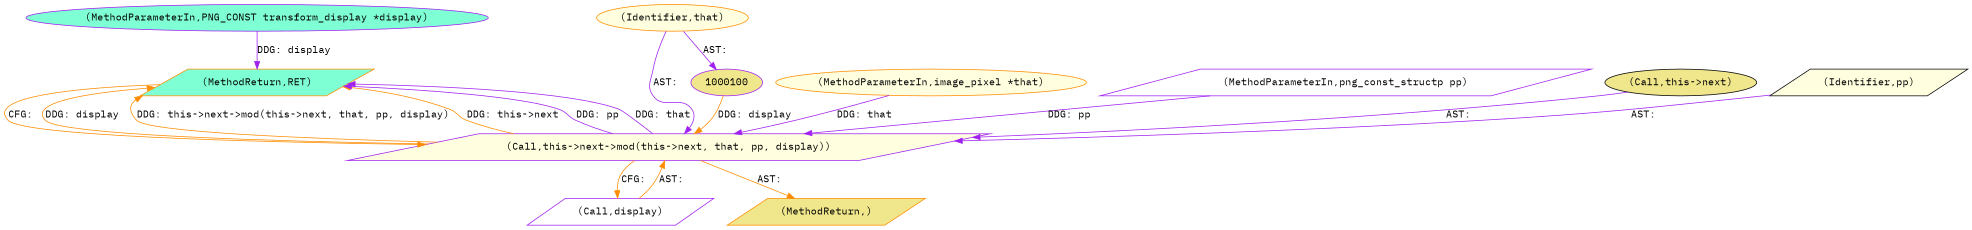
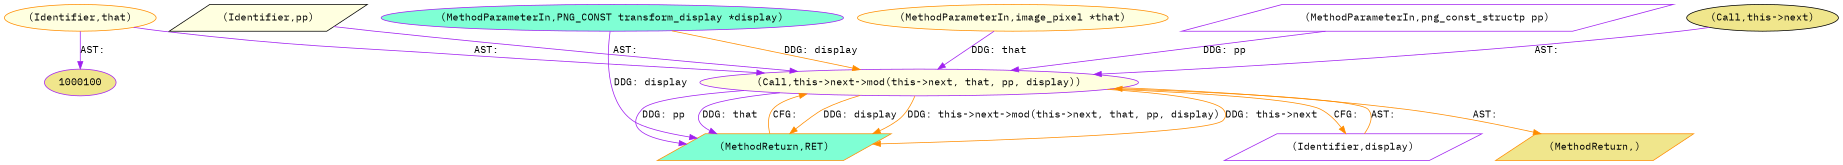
edge "1000100" -> "(Call,this->next->mod(this->next, that, pp, display))": now "(MethodParameterIn,PNG_CONST transform_display *display)" -> "(Call,this->next->mod(this->next, that, pp, display))"
node "(Call,this->next->mod(this->next, that, pp, display))": shape parallelogram -> ellipse
node "(Call,display)": label "(Call,display)" -> "(Identifier,display)"
